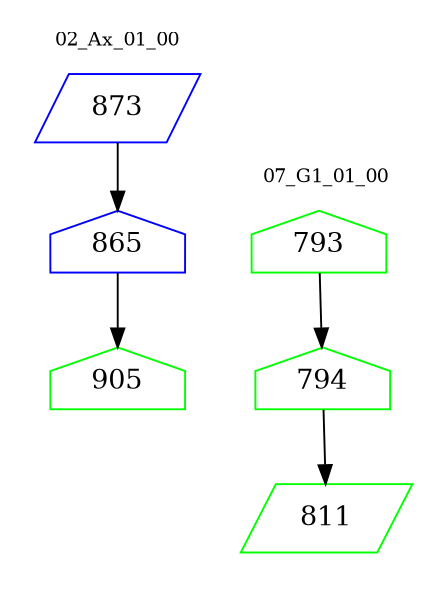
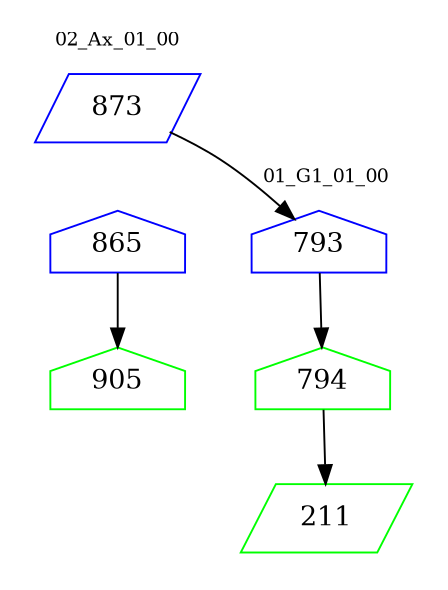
edge "873" -> "865": now "873" -> "793"
cluster "07_G1_01_00": label "07_G1_01_00" -> "01_G1_01_00"
node "793": color green -> blue
node "811": label "811" -> "211"
